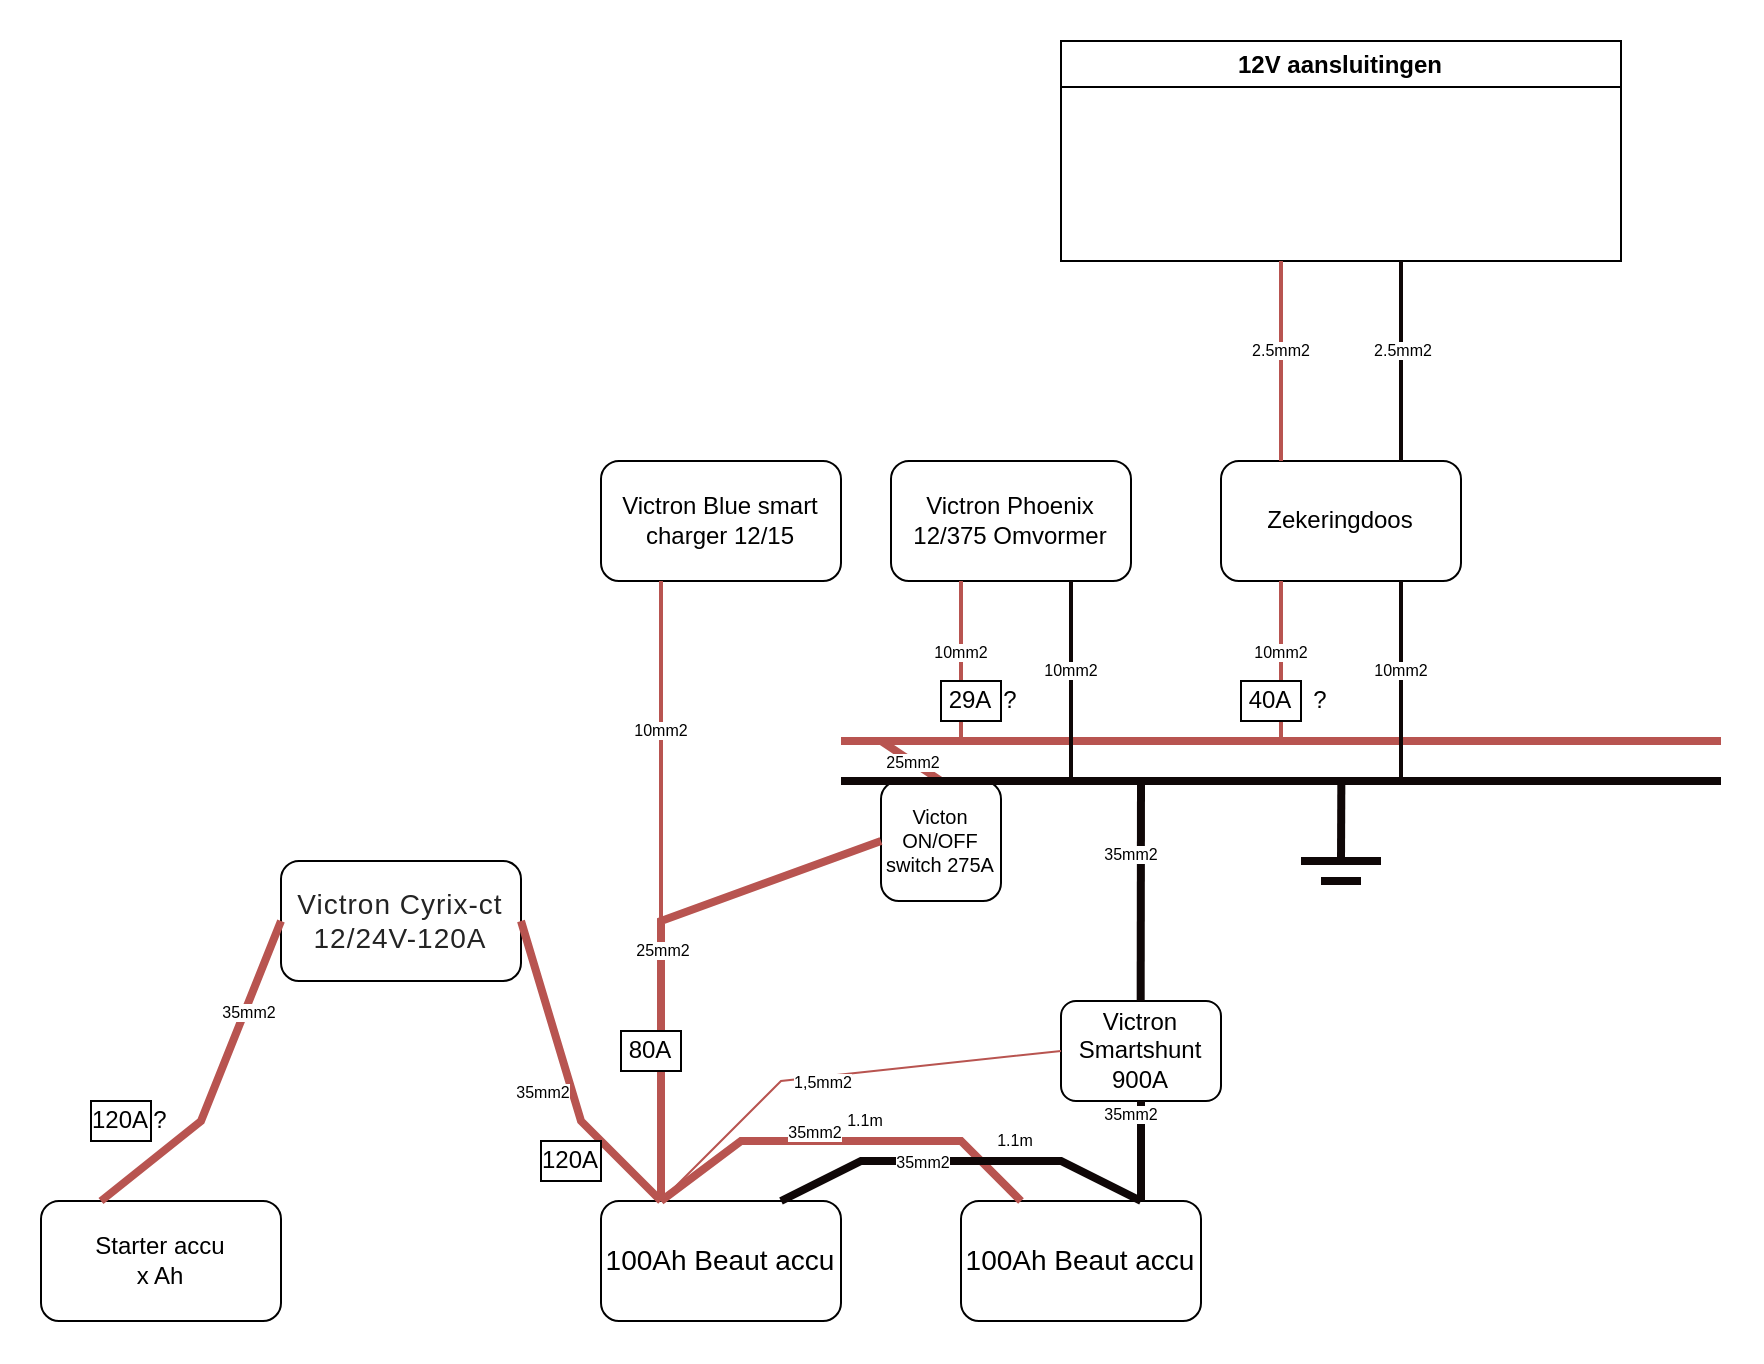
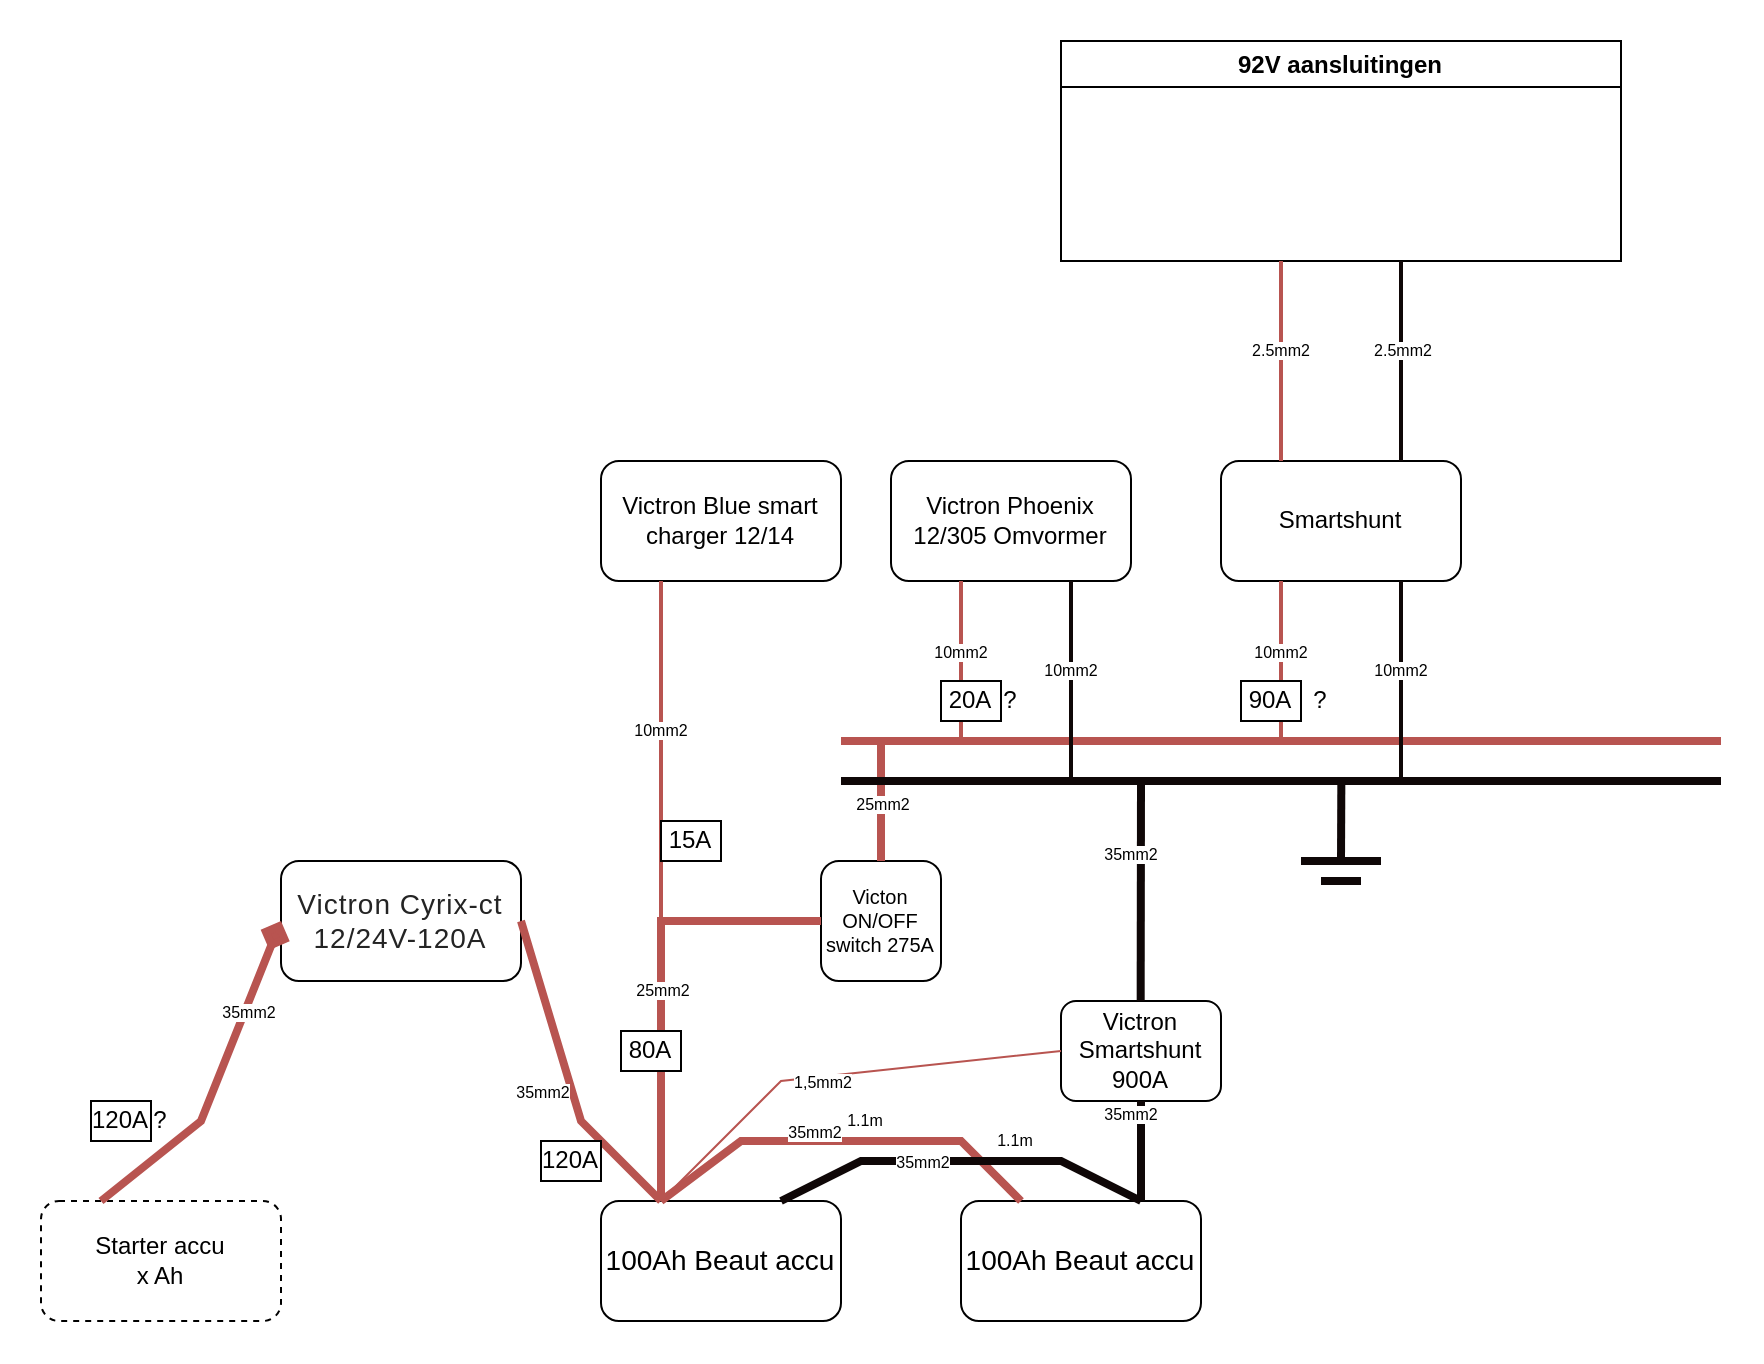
node "12V aansluitingen": label "12V aansluitingen" -> "92V aansluitingen"
node "Victron Blue smart charger 12/15": label "Victron Blue smart charger 12/15" -> "Victron Blue smart charger 12/14"
node "Victron Phoenix 12/375 Omvormer": label "Victron Phoenix 12/375 Omvormer" -> "Victron Phoenix 12/305 Omvormer"
node "Zekeringdoos": label "Zekeringdoos" -> "Smartshunt"
node "29A": label "29A" -> "20A"
node "40A": label "40A" -> "90A"
node "15A": added
node "Victon ON/OFF switch 275A": moved (941, 841) -> (881, 921)
edge "Victron Cyrix-ct 12/24V-120A" -- "Starter accu x Ah": arrowhead none -> diamond
node "Starter accu x Ah": style solid -> dashed
